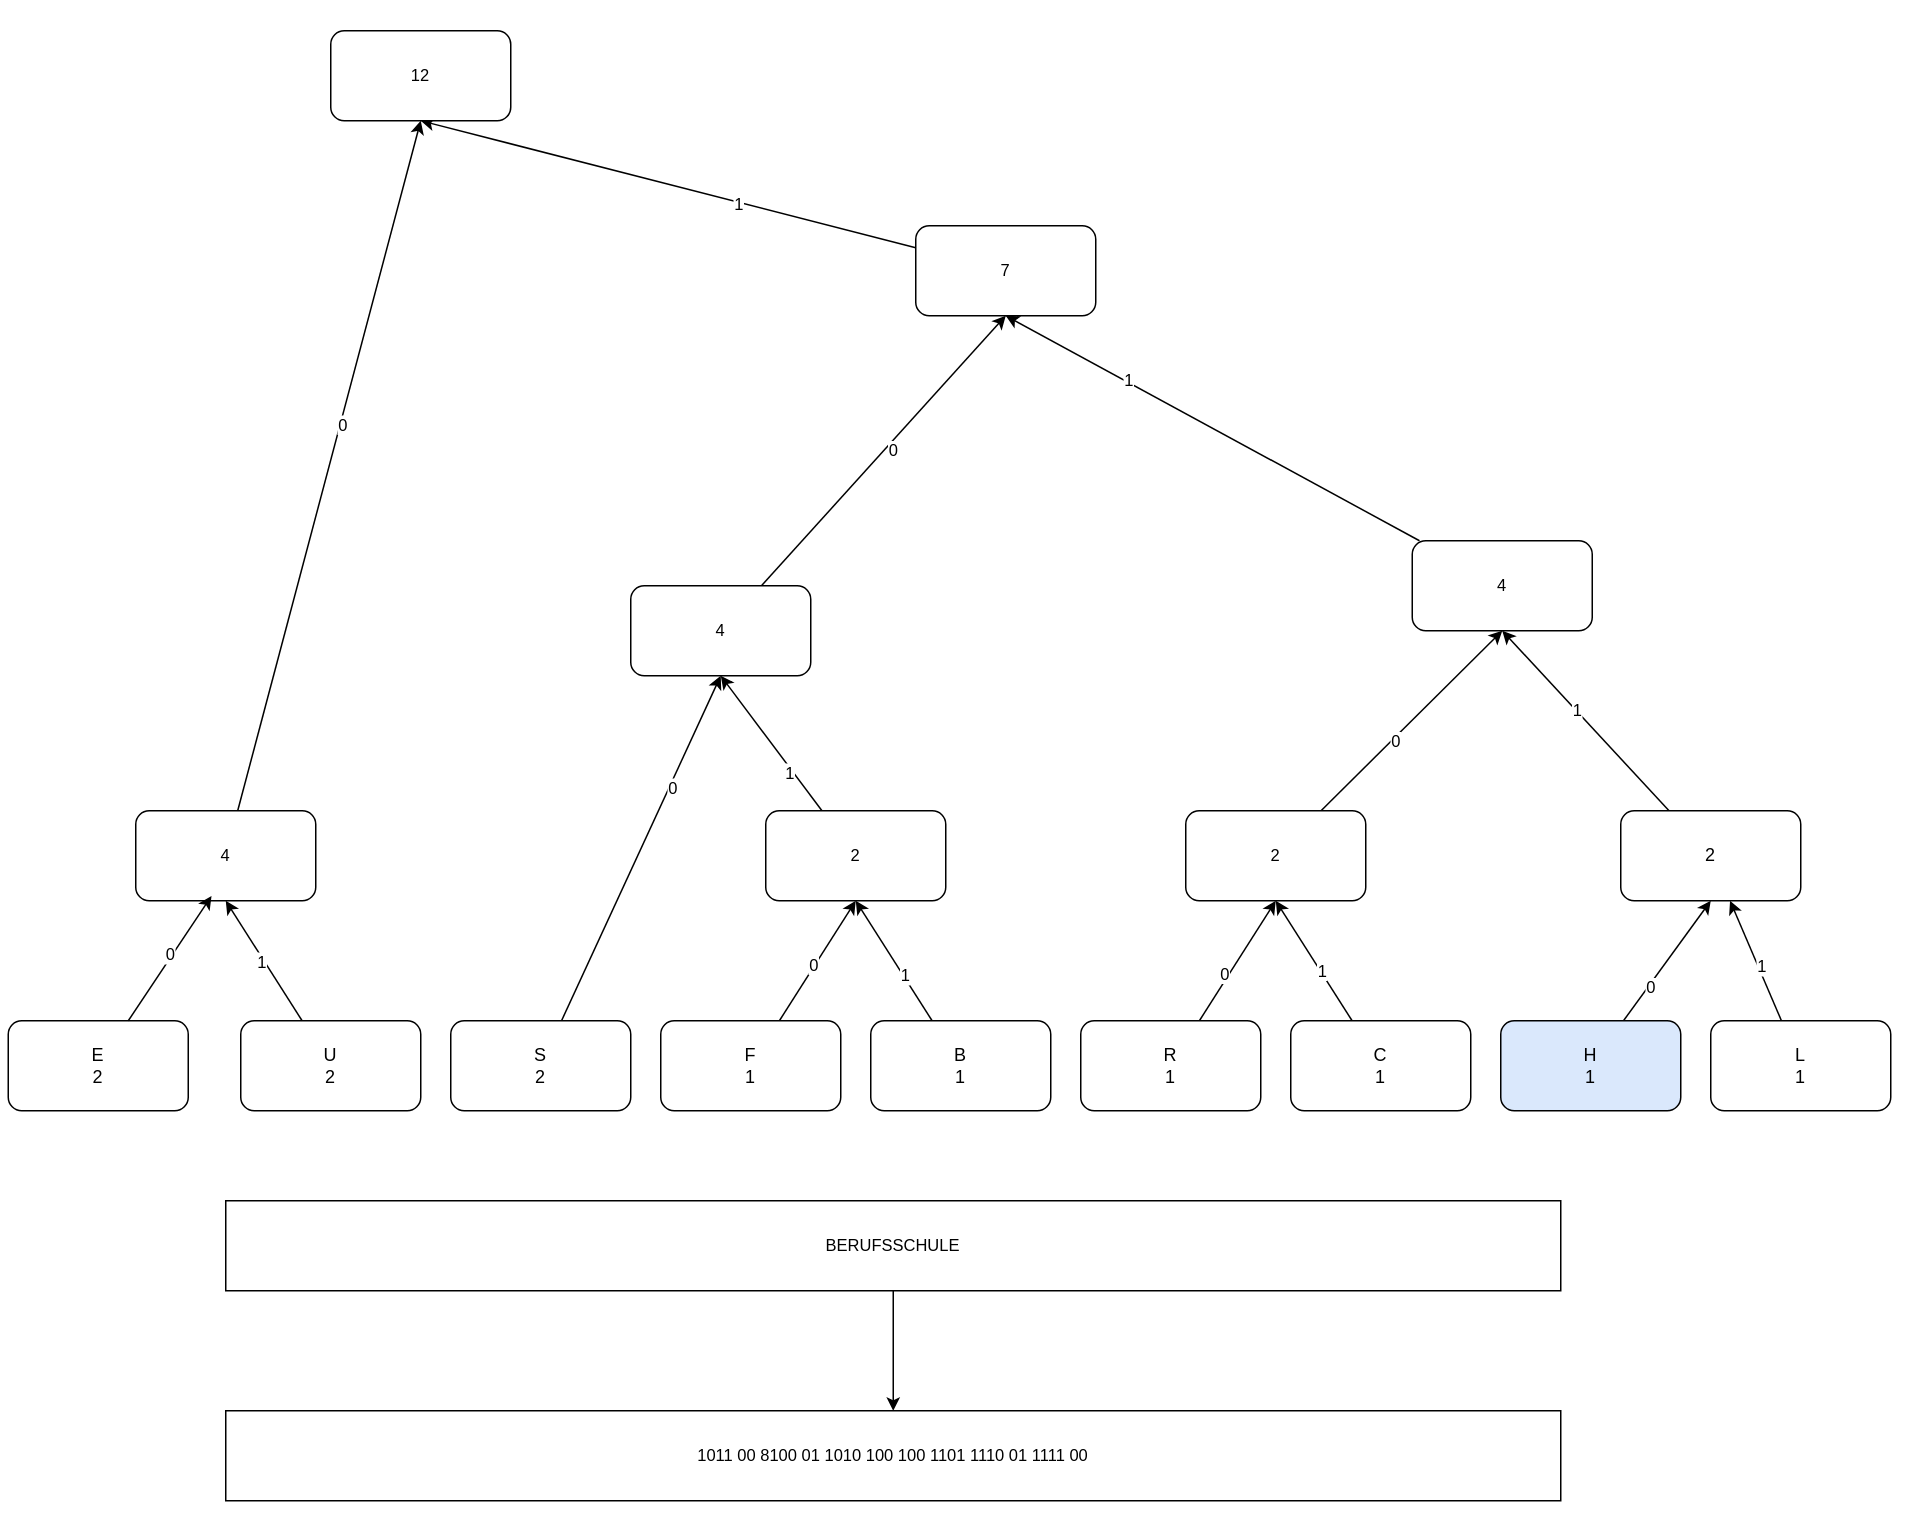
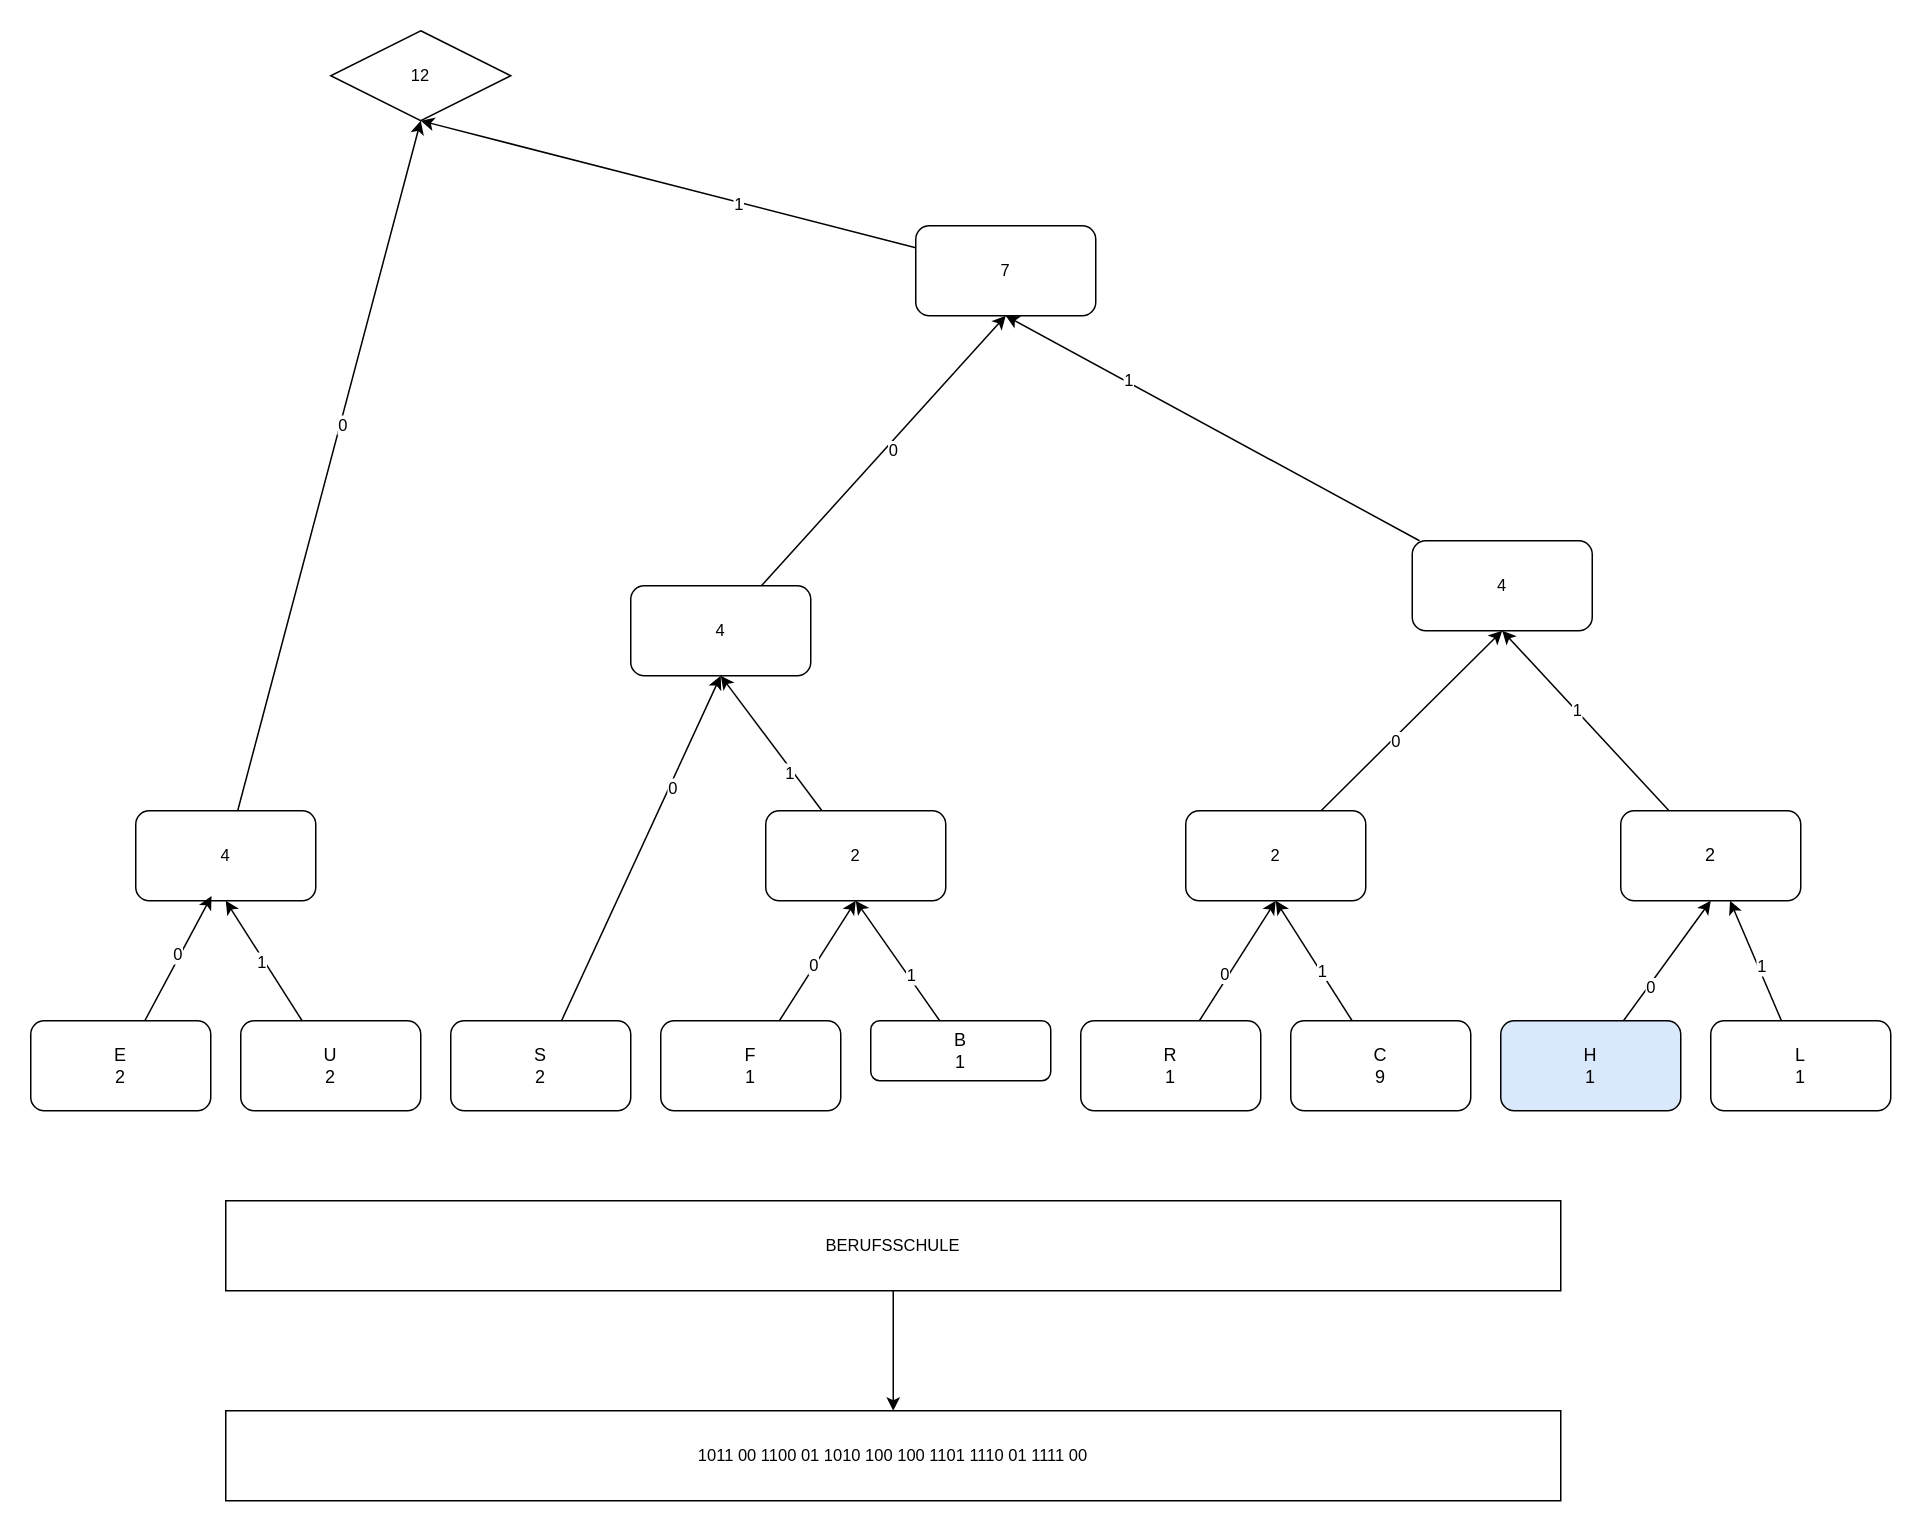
node "12": shape rounded rectangle -> diamond
node "E 2": moved (98, 1066) -> (121, 1066)
node "B 1": size 180x90 -> 180x60
node "C 1": label "C 1" -> "C 9"
node "1011 00 8100 01 1010 100 100 1101 1110 01 1111 00": label "1011 00 8100 01 1010 100 100 1101 1110 01 1111 00" -> "1011 00 1100 01 1010 100 100 1101 1110 01 1111 00"
